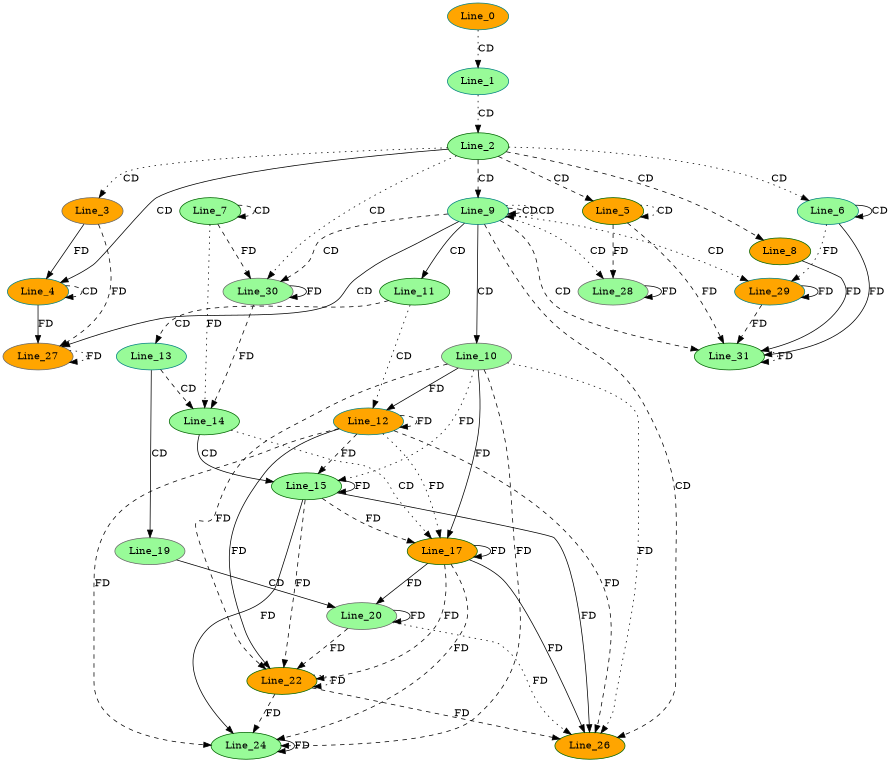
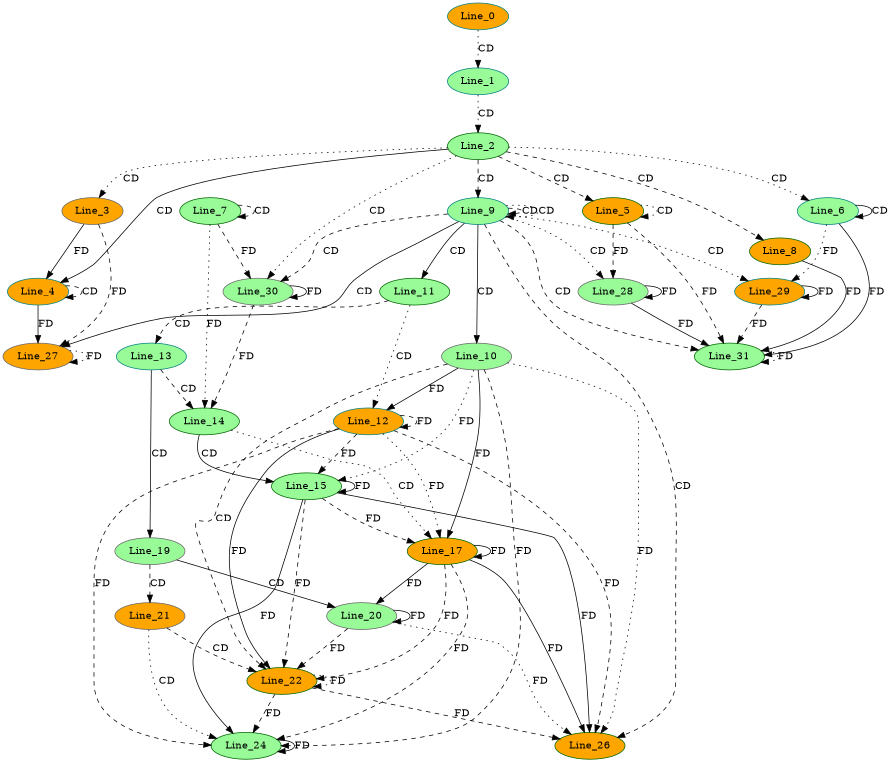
edge "Line_28" -> "Line_31": added, label "FD"
edge "Line_10" -> "Line_22": label "FD" -> "CD"
node "Line_21": added
